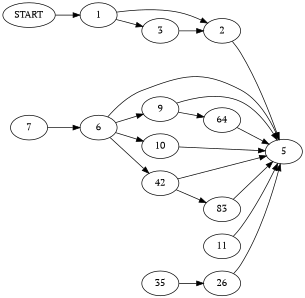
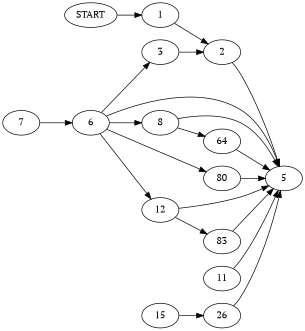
edge "1" -> "3": now "6" -> "3"
node "9": label "9" -> "8"
node "10": label "10" -> "80"
node "42": label "42" -> "12"
node "35": label "35" -> "15"
